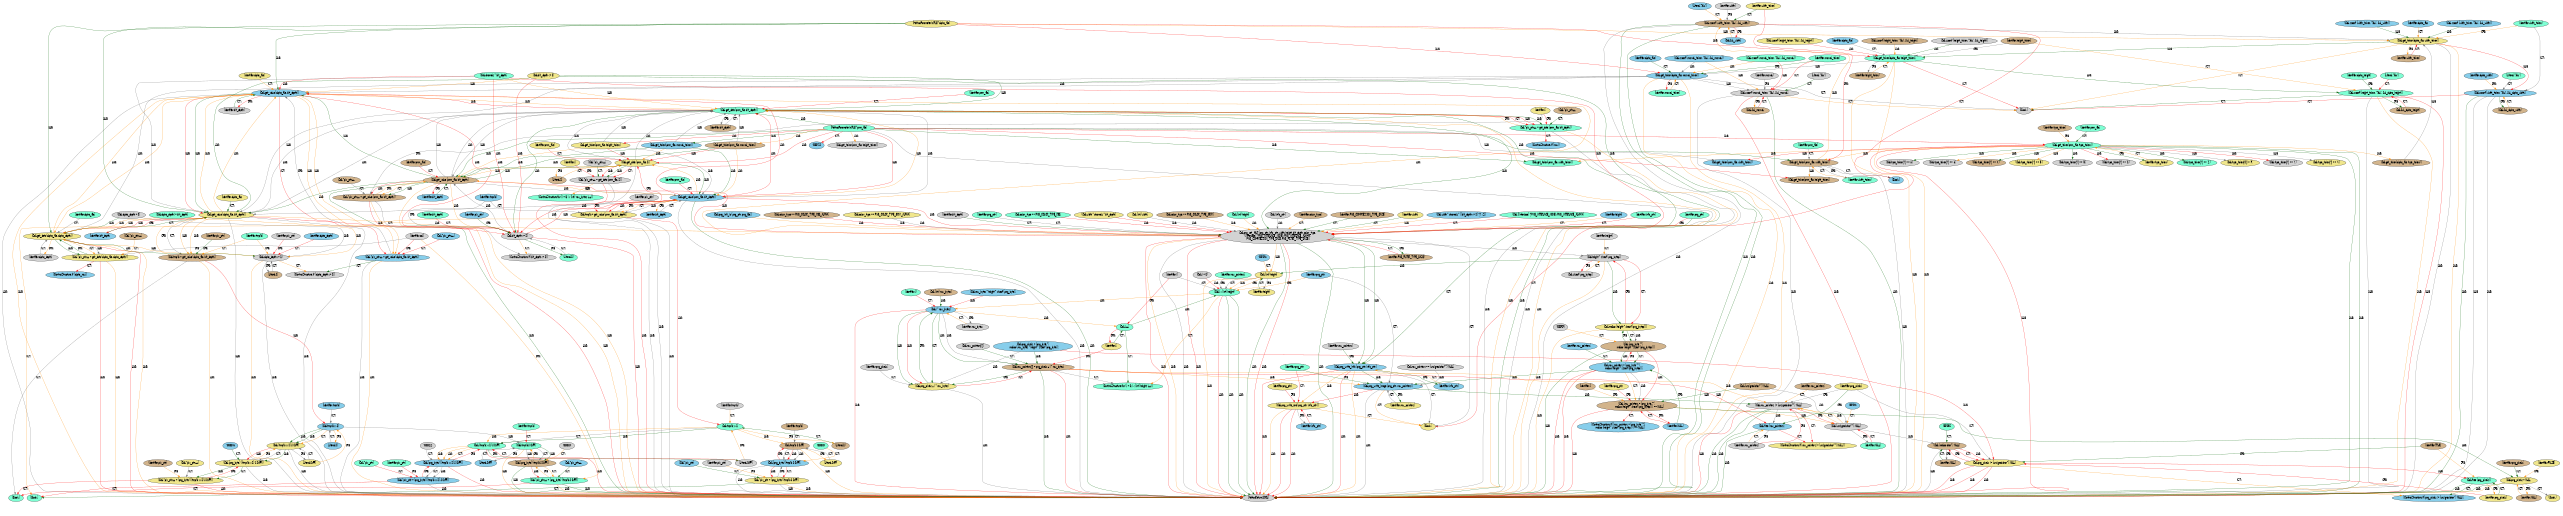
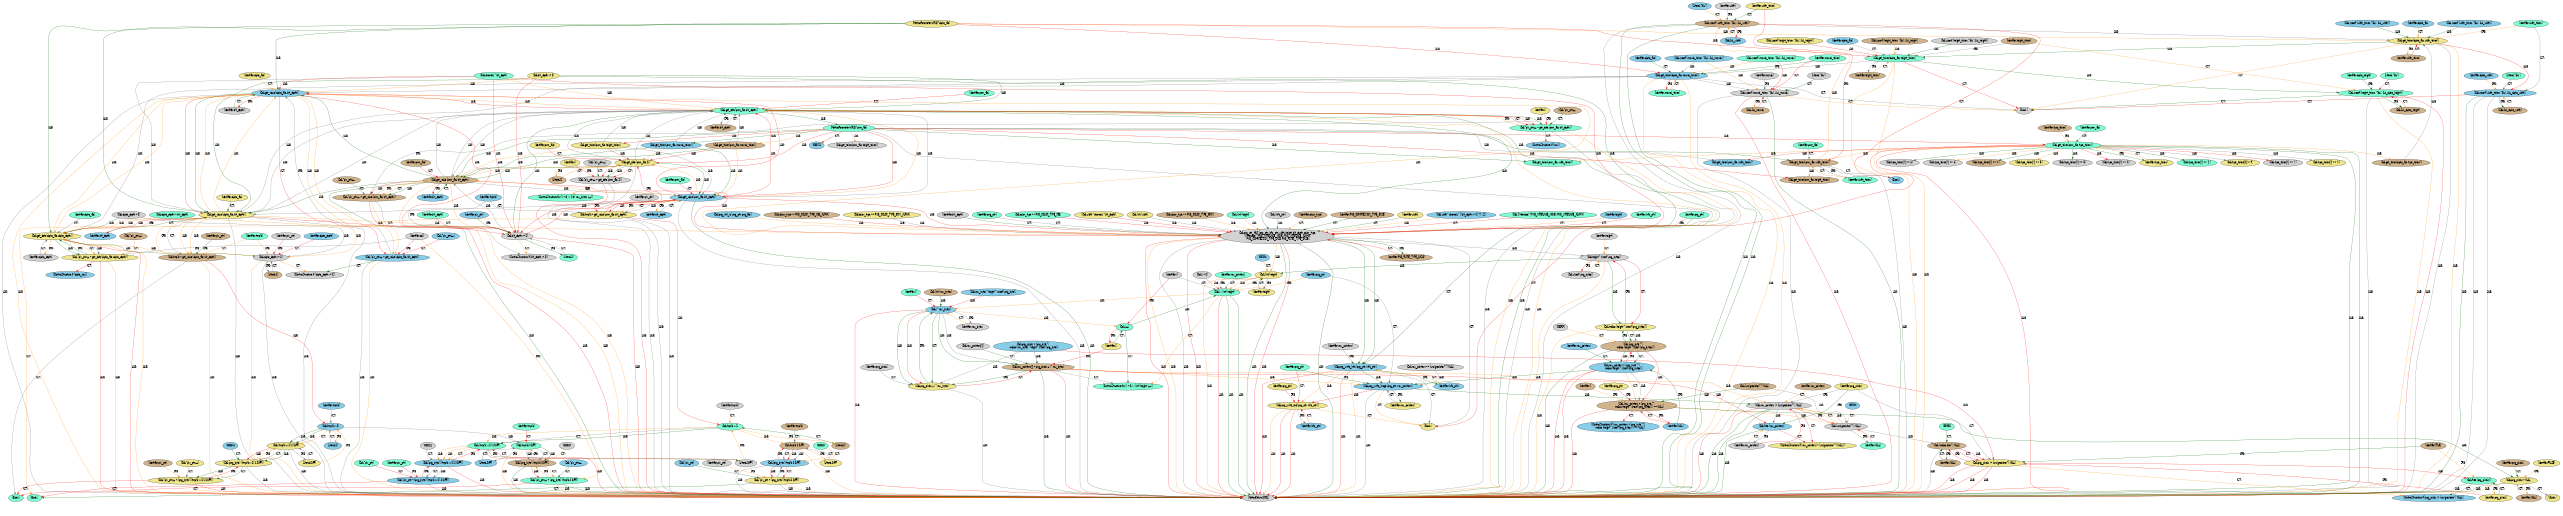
edge "(MethodParameterIn,FILE *pnm_file)" -> "(Call,get_data (pnm_file, bit_depth))": reversed
